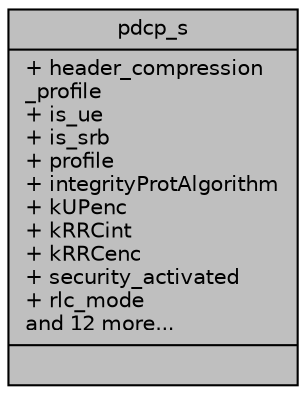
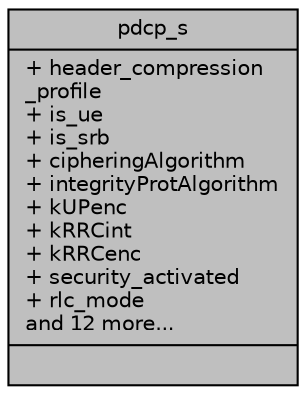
node "pdcp_s": text "+ profile" -> "+ cipheringAlgorithm"
